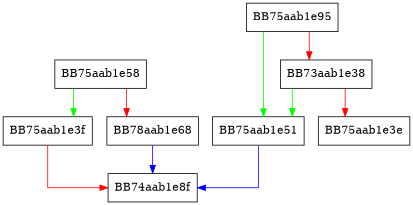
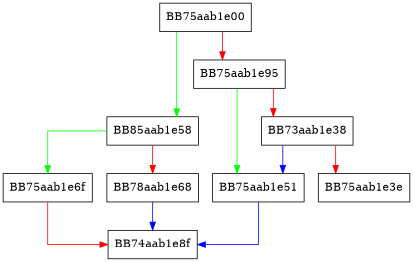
node "BB75aab1e00": added
node "BB75aab1e58": label "BB75aab1e58" -> "BB85aab1e58"
edge "BB73aab1e38" -> "BB75aab1e51": color green -> blue
node "BB75aab1e3f": label "BB75aab1e3f" -> "BB75aab1e6f"
